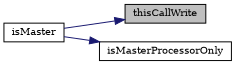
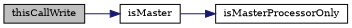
edge "isMaster" -> "thisCallWrite": reversed
